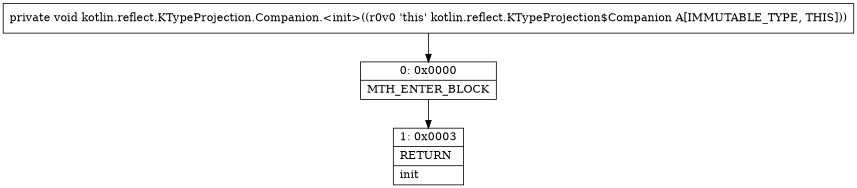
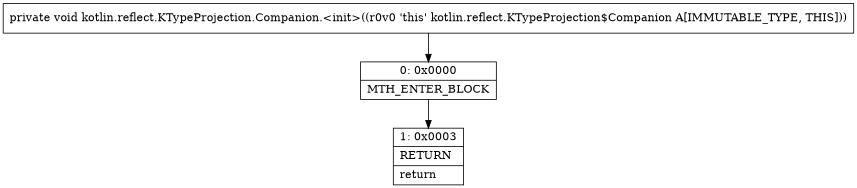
node "1: 0x0003": text "init" -> "return"
